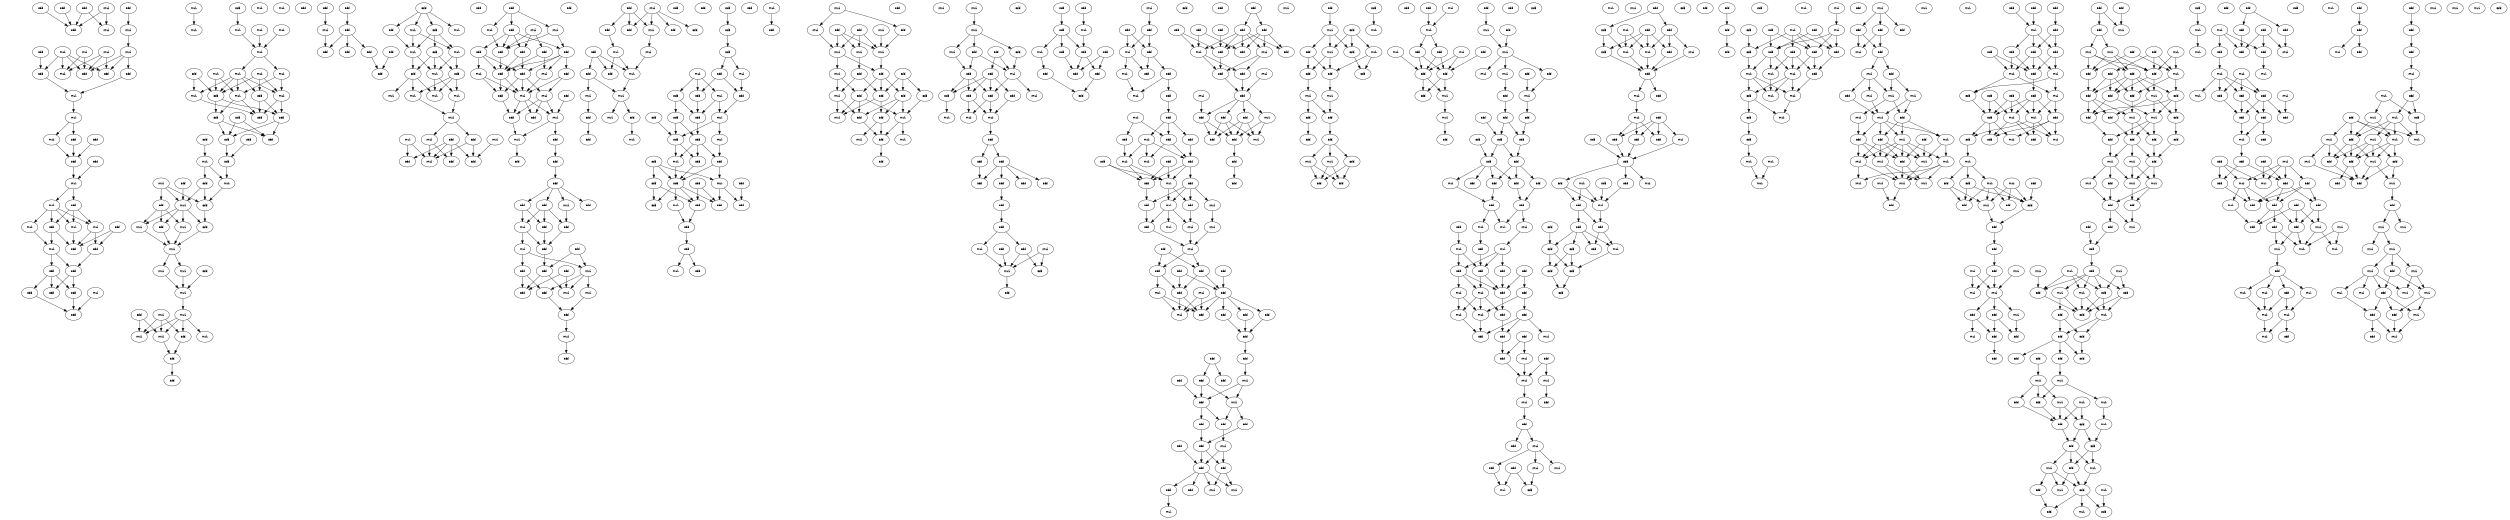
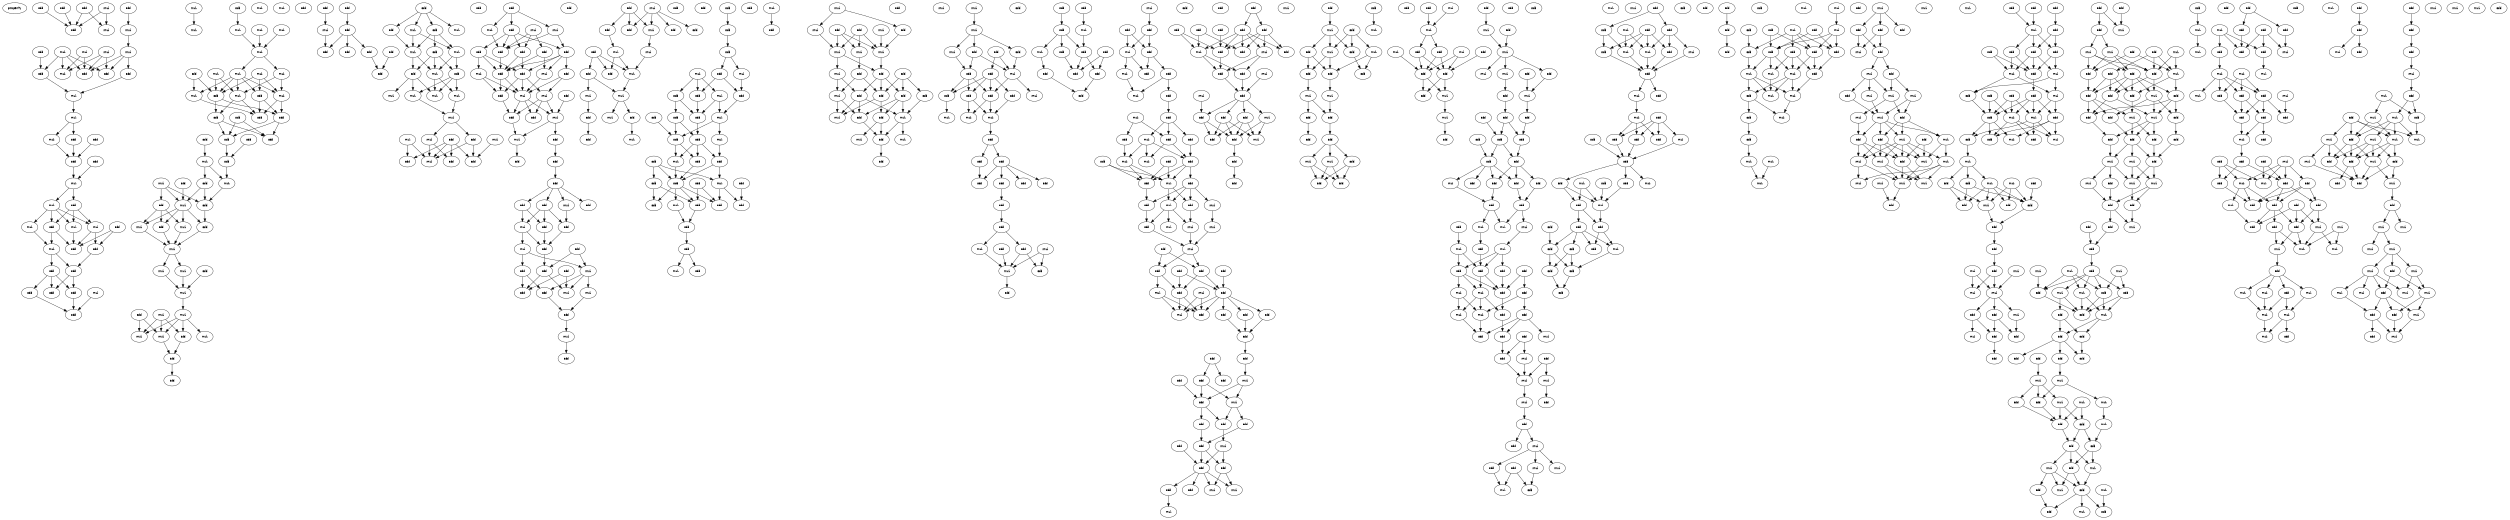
node "property": added
